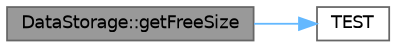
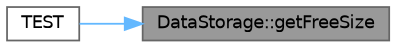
edge "DataStorage::getFreeSize" -> "TEST": reversed
